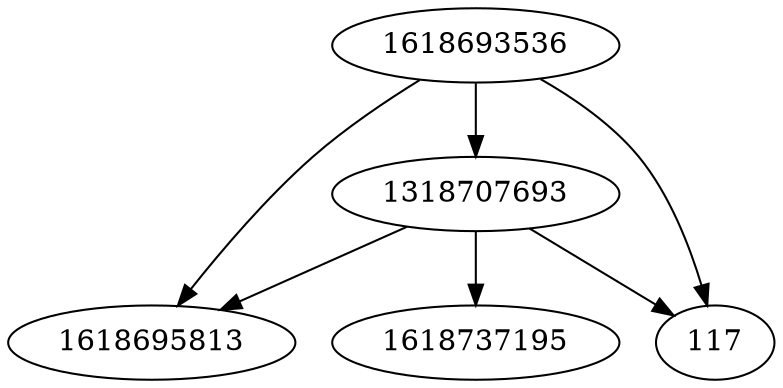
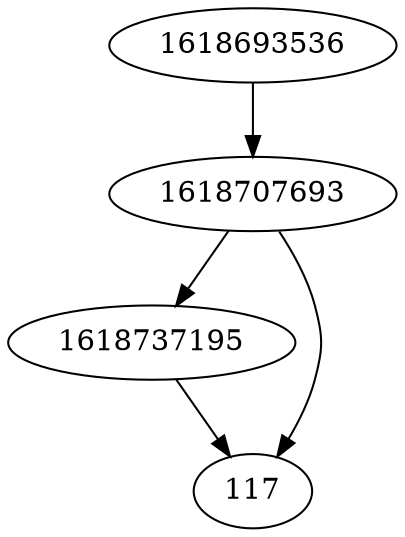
edge "1618693536" -> "117": now "1618737195" -> "117"
node "1318707693": label "1318707693" -> "1618707693"
node "1618695813": removed
